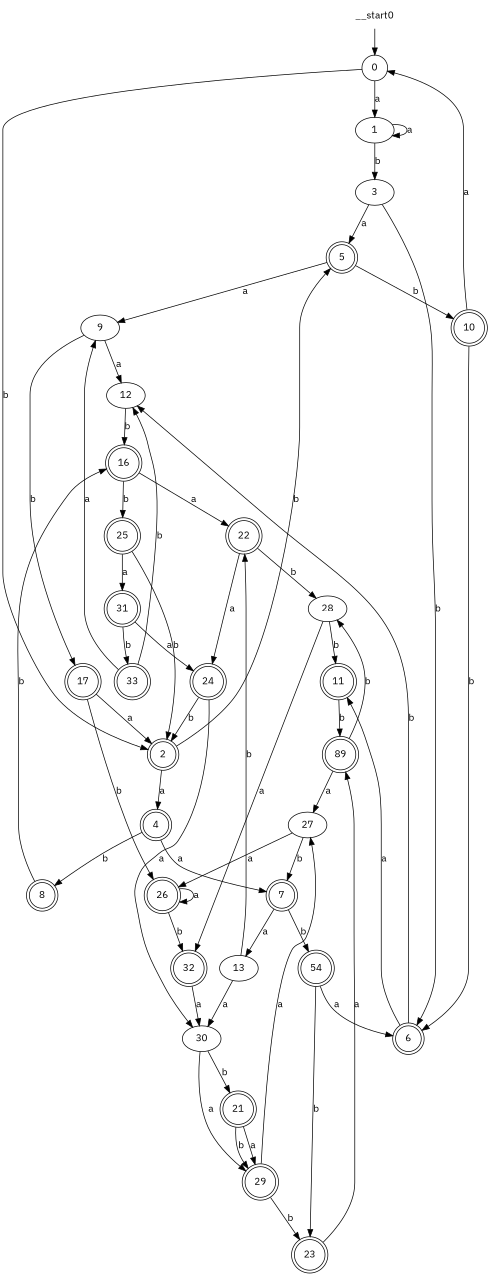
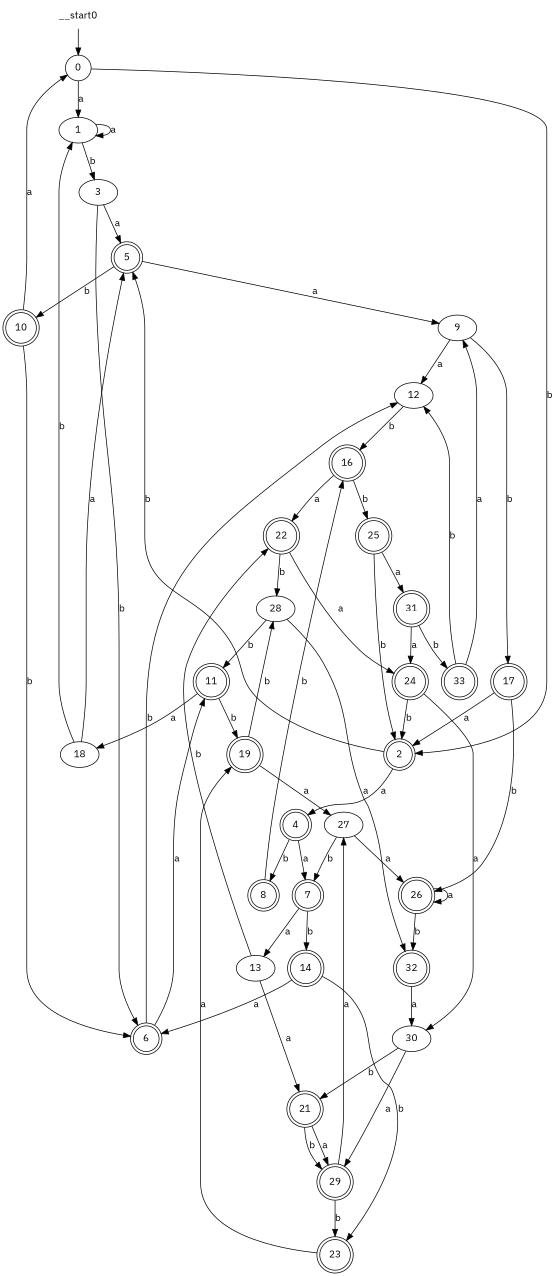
node "18": added
node "89": label "89" -> "19"
node "54": label "54" -> "14"
edge "13" -> "30": now "13" -> "21"
